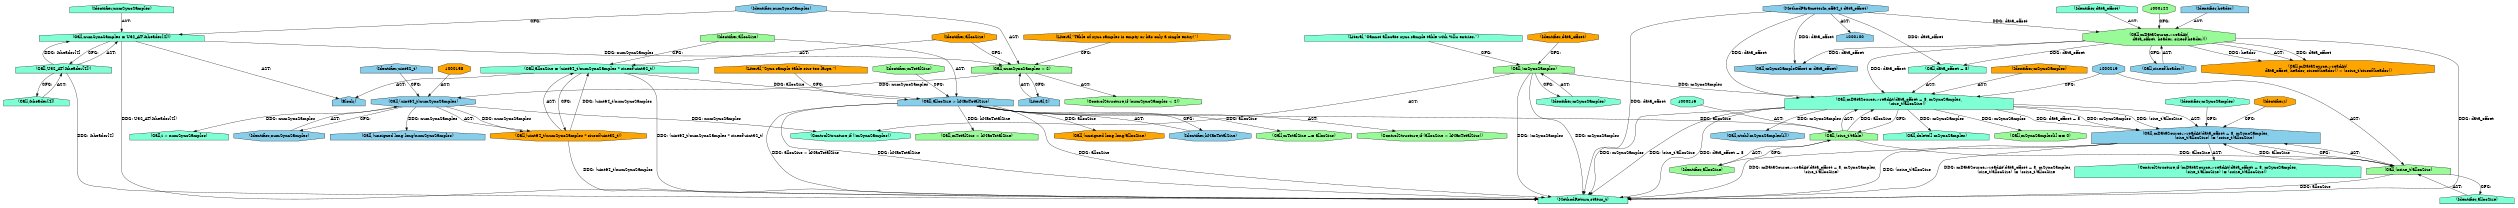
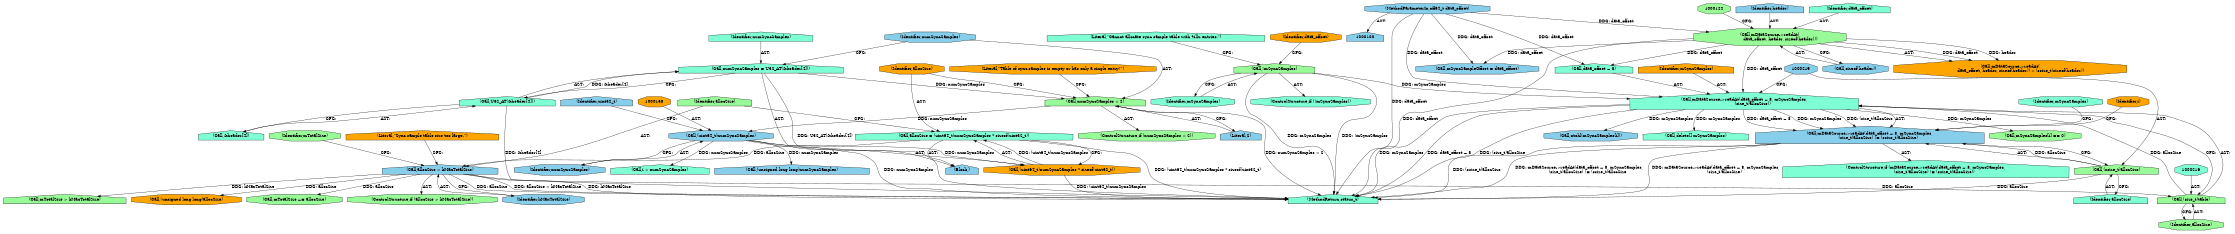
edge "(Call,numSyncSamples < 2)" -> "(MethodReturn,status_t)": added, label "DDG: numSyncSamples < 2"
edge "(Call,(uint64_t)numSyncSamples)" -> "(ControlStructure,if (!mSyncSamples))": now "(Call,(uint64_t)numSyncSamples)" -> "(MethodReturn,status_t)"
edge "(Call,(size_t)table)" -> "(Call,(ssize_t)allocSize)": removed, label "DDG: allocSize"
